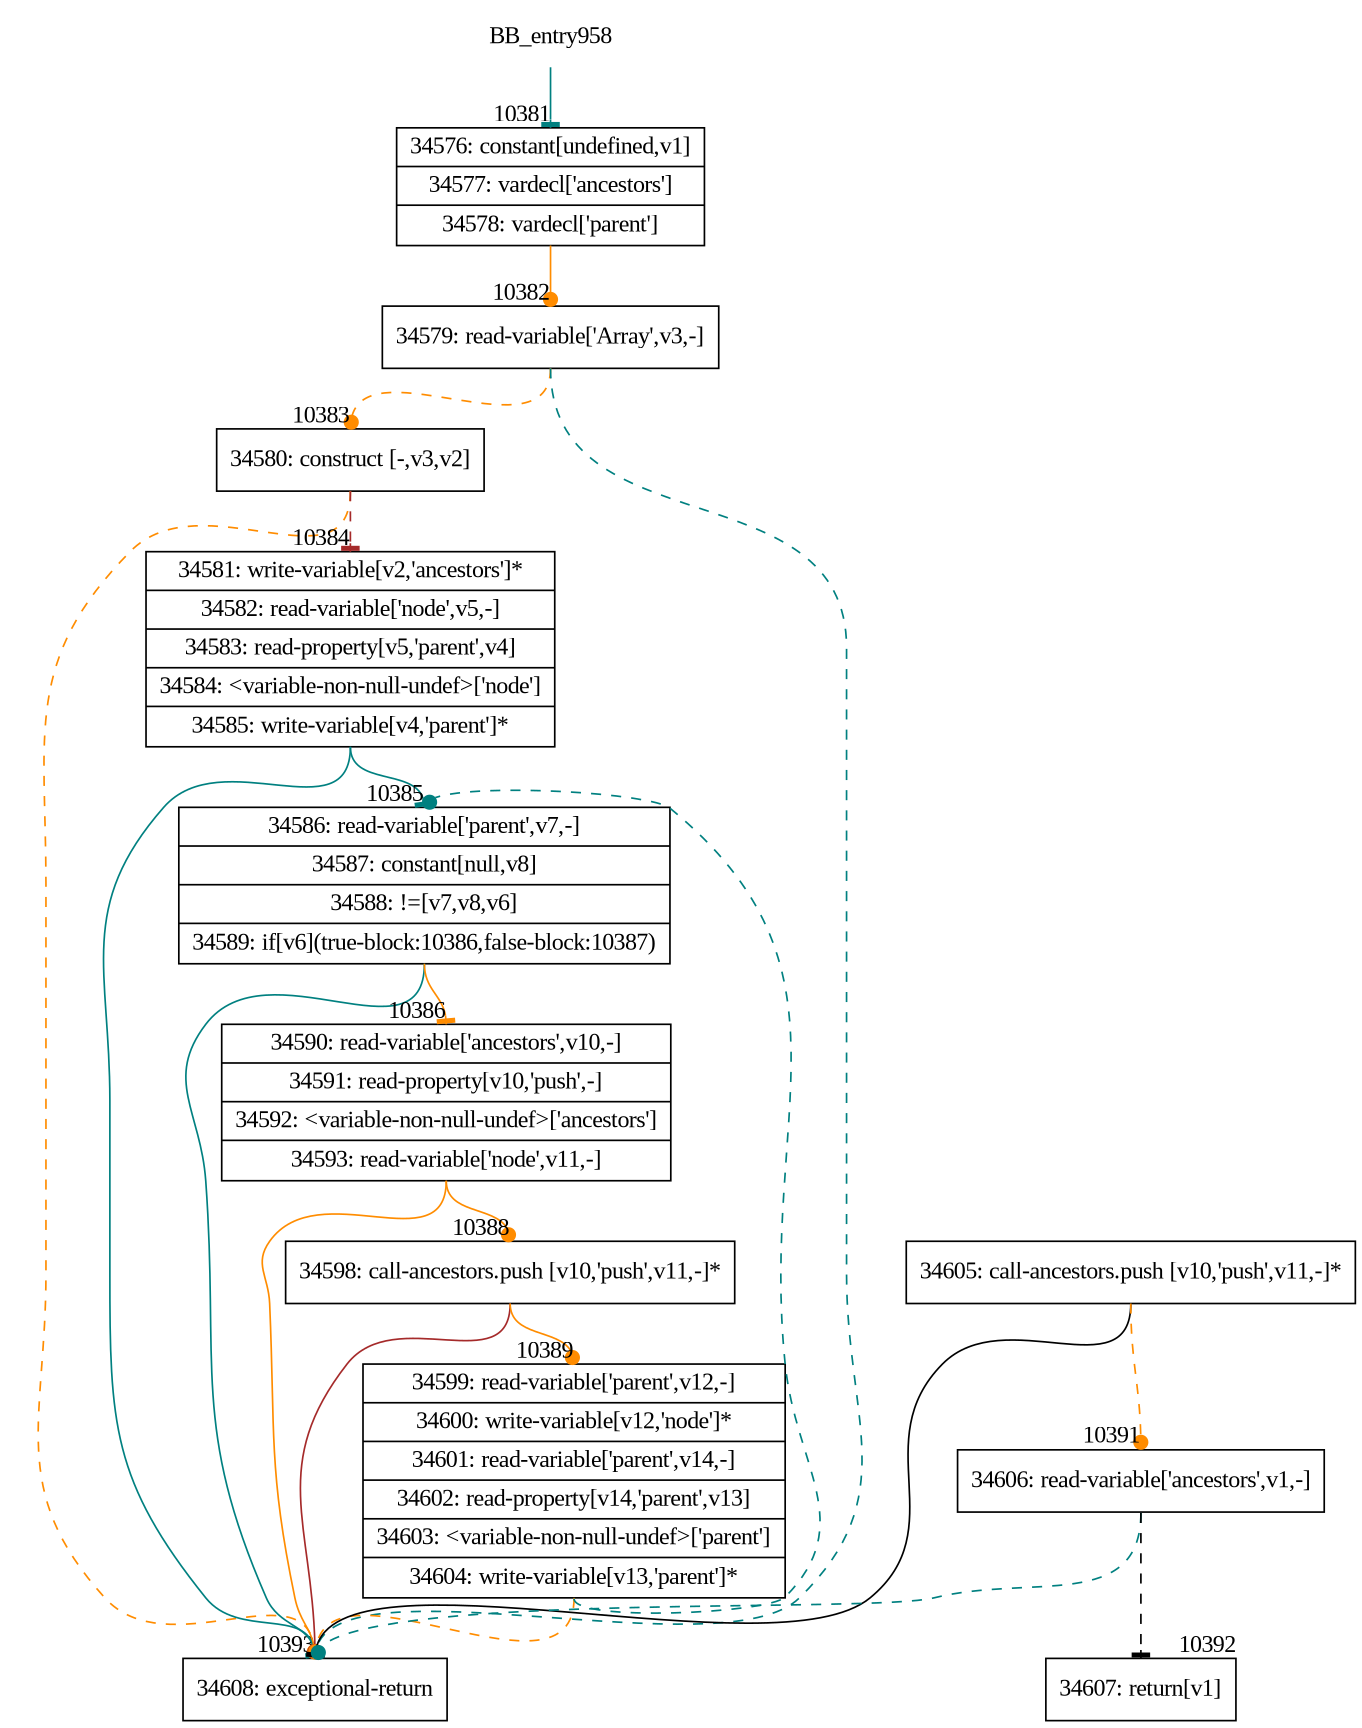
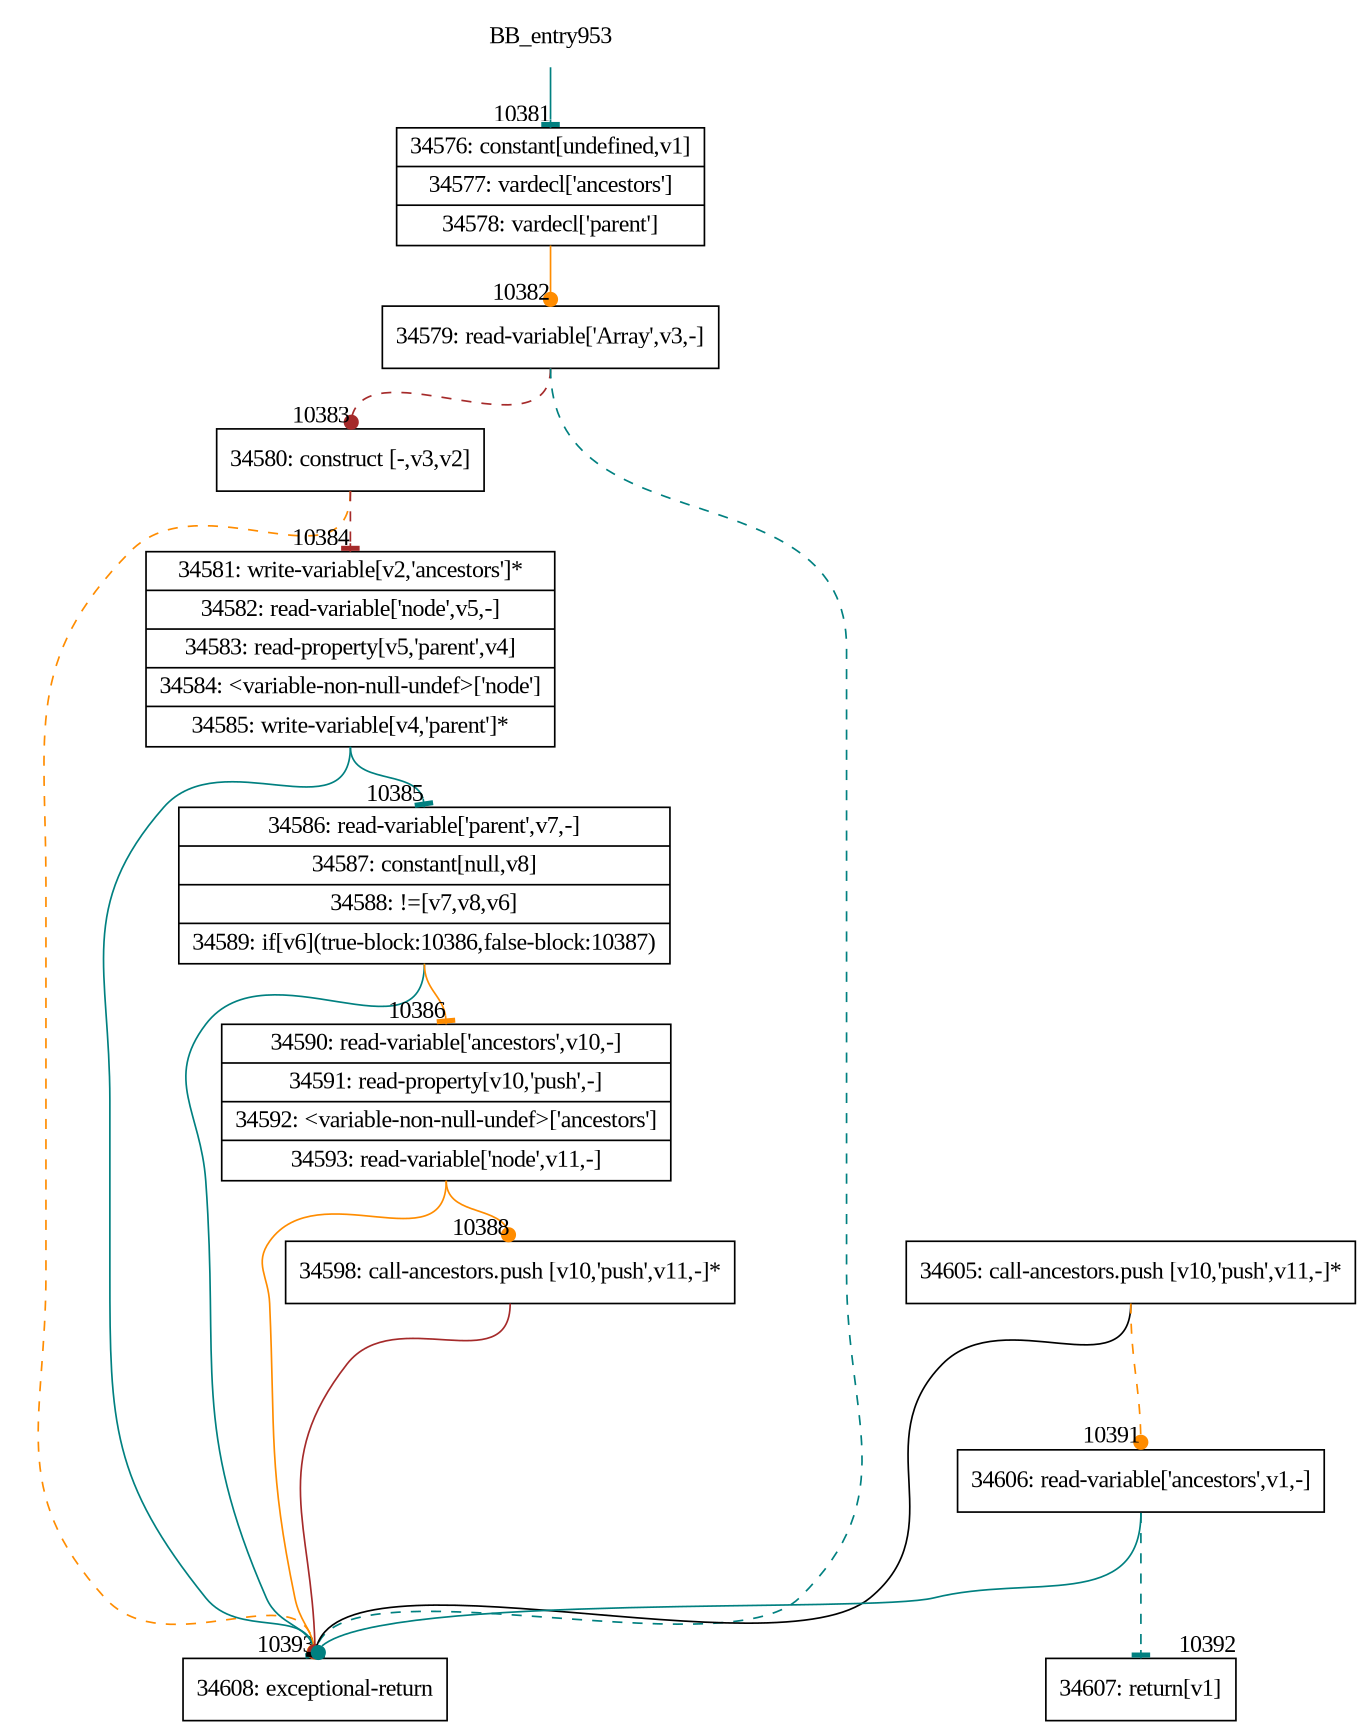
node "BB_entry958": label "BB_entry958" -> "BB_entry953"
edge "34579: read-variable['Array',v3,-]" -> "34580: construct [-,v3,v2]": color darkorange -> brown
node "34599: read-variable['parent',v12,-]": removed
edge "34606: read-variable['ancestors',v1,-]" -> "34607: return[v1]": color black -> teal
edge "34606: read-variable['ancestors',v1,-]" -> "34608: exceptional-return": style dashed -> solid
